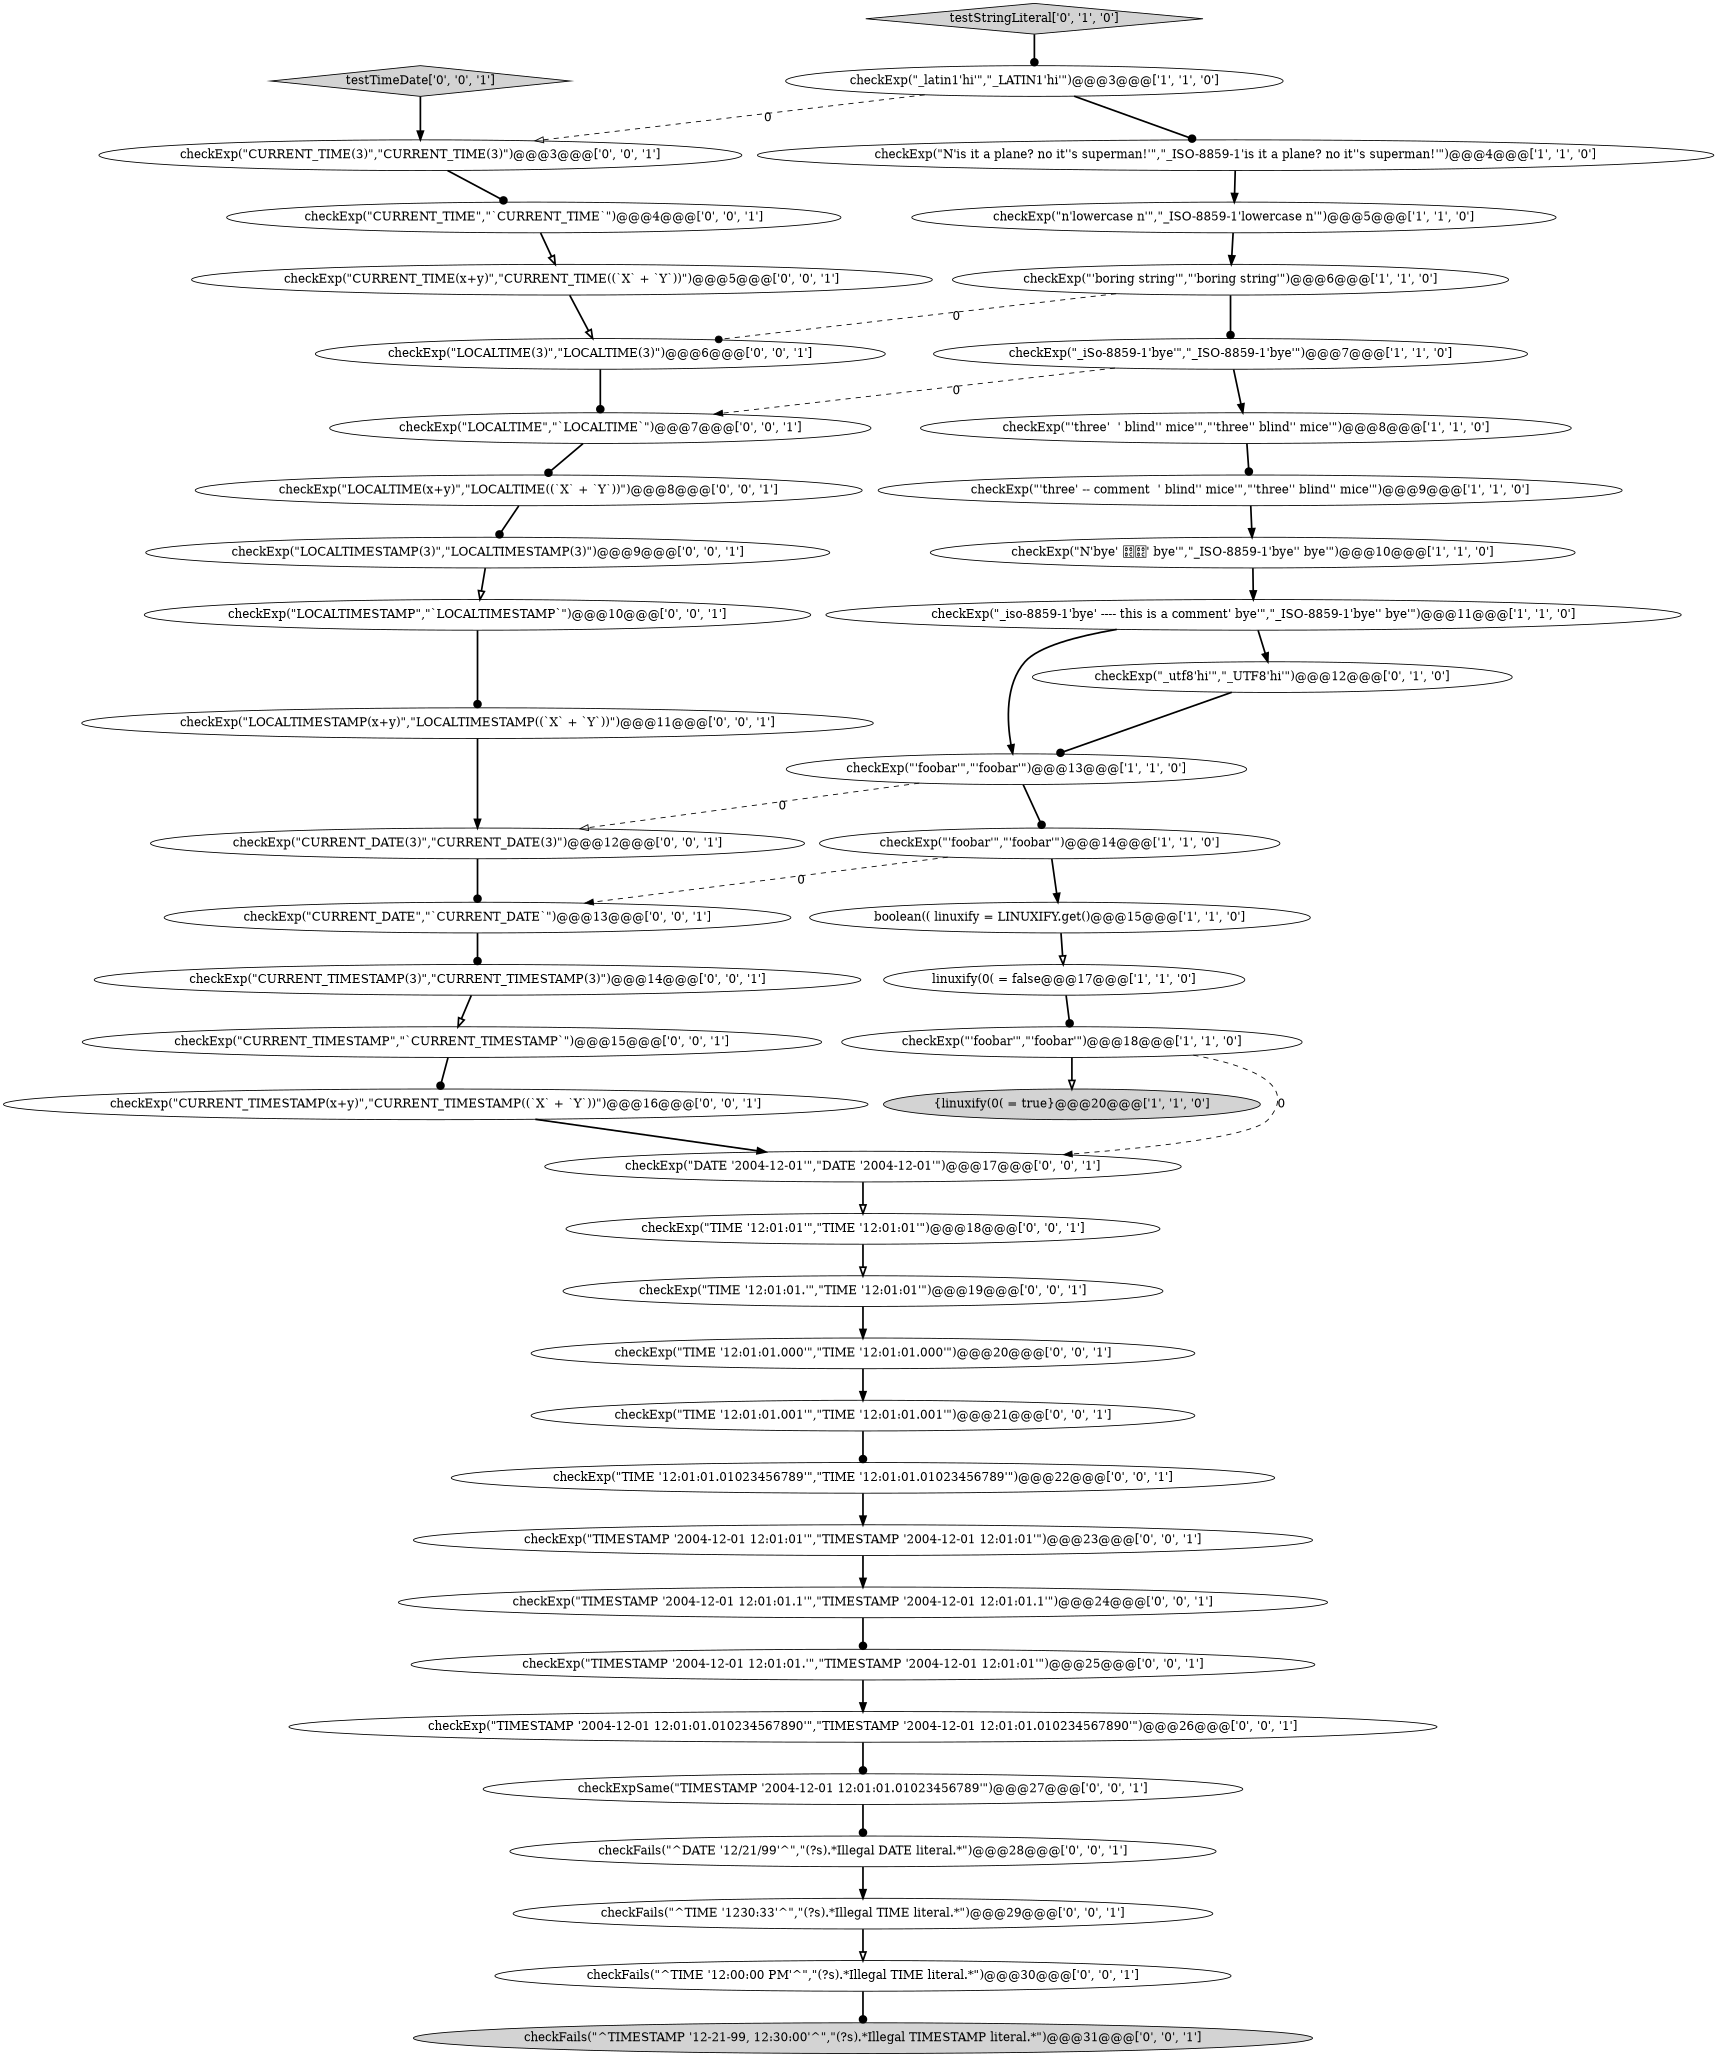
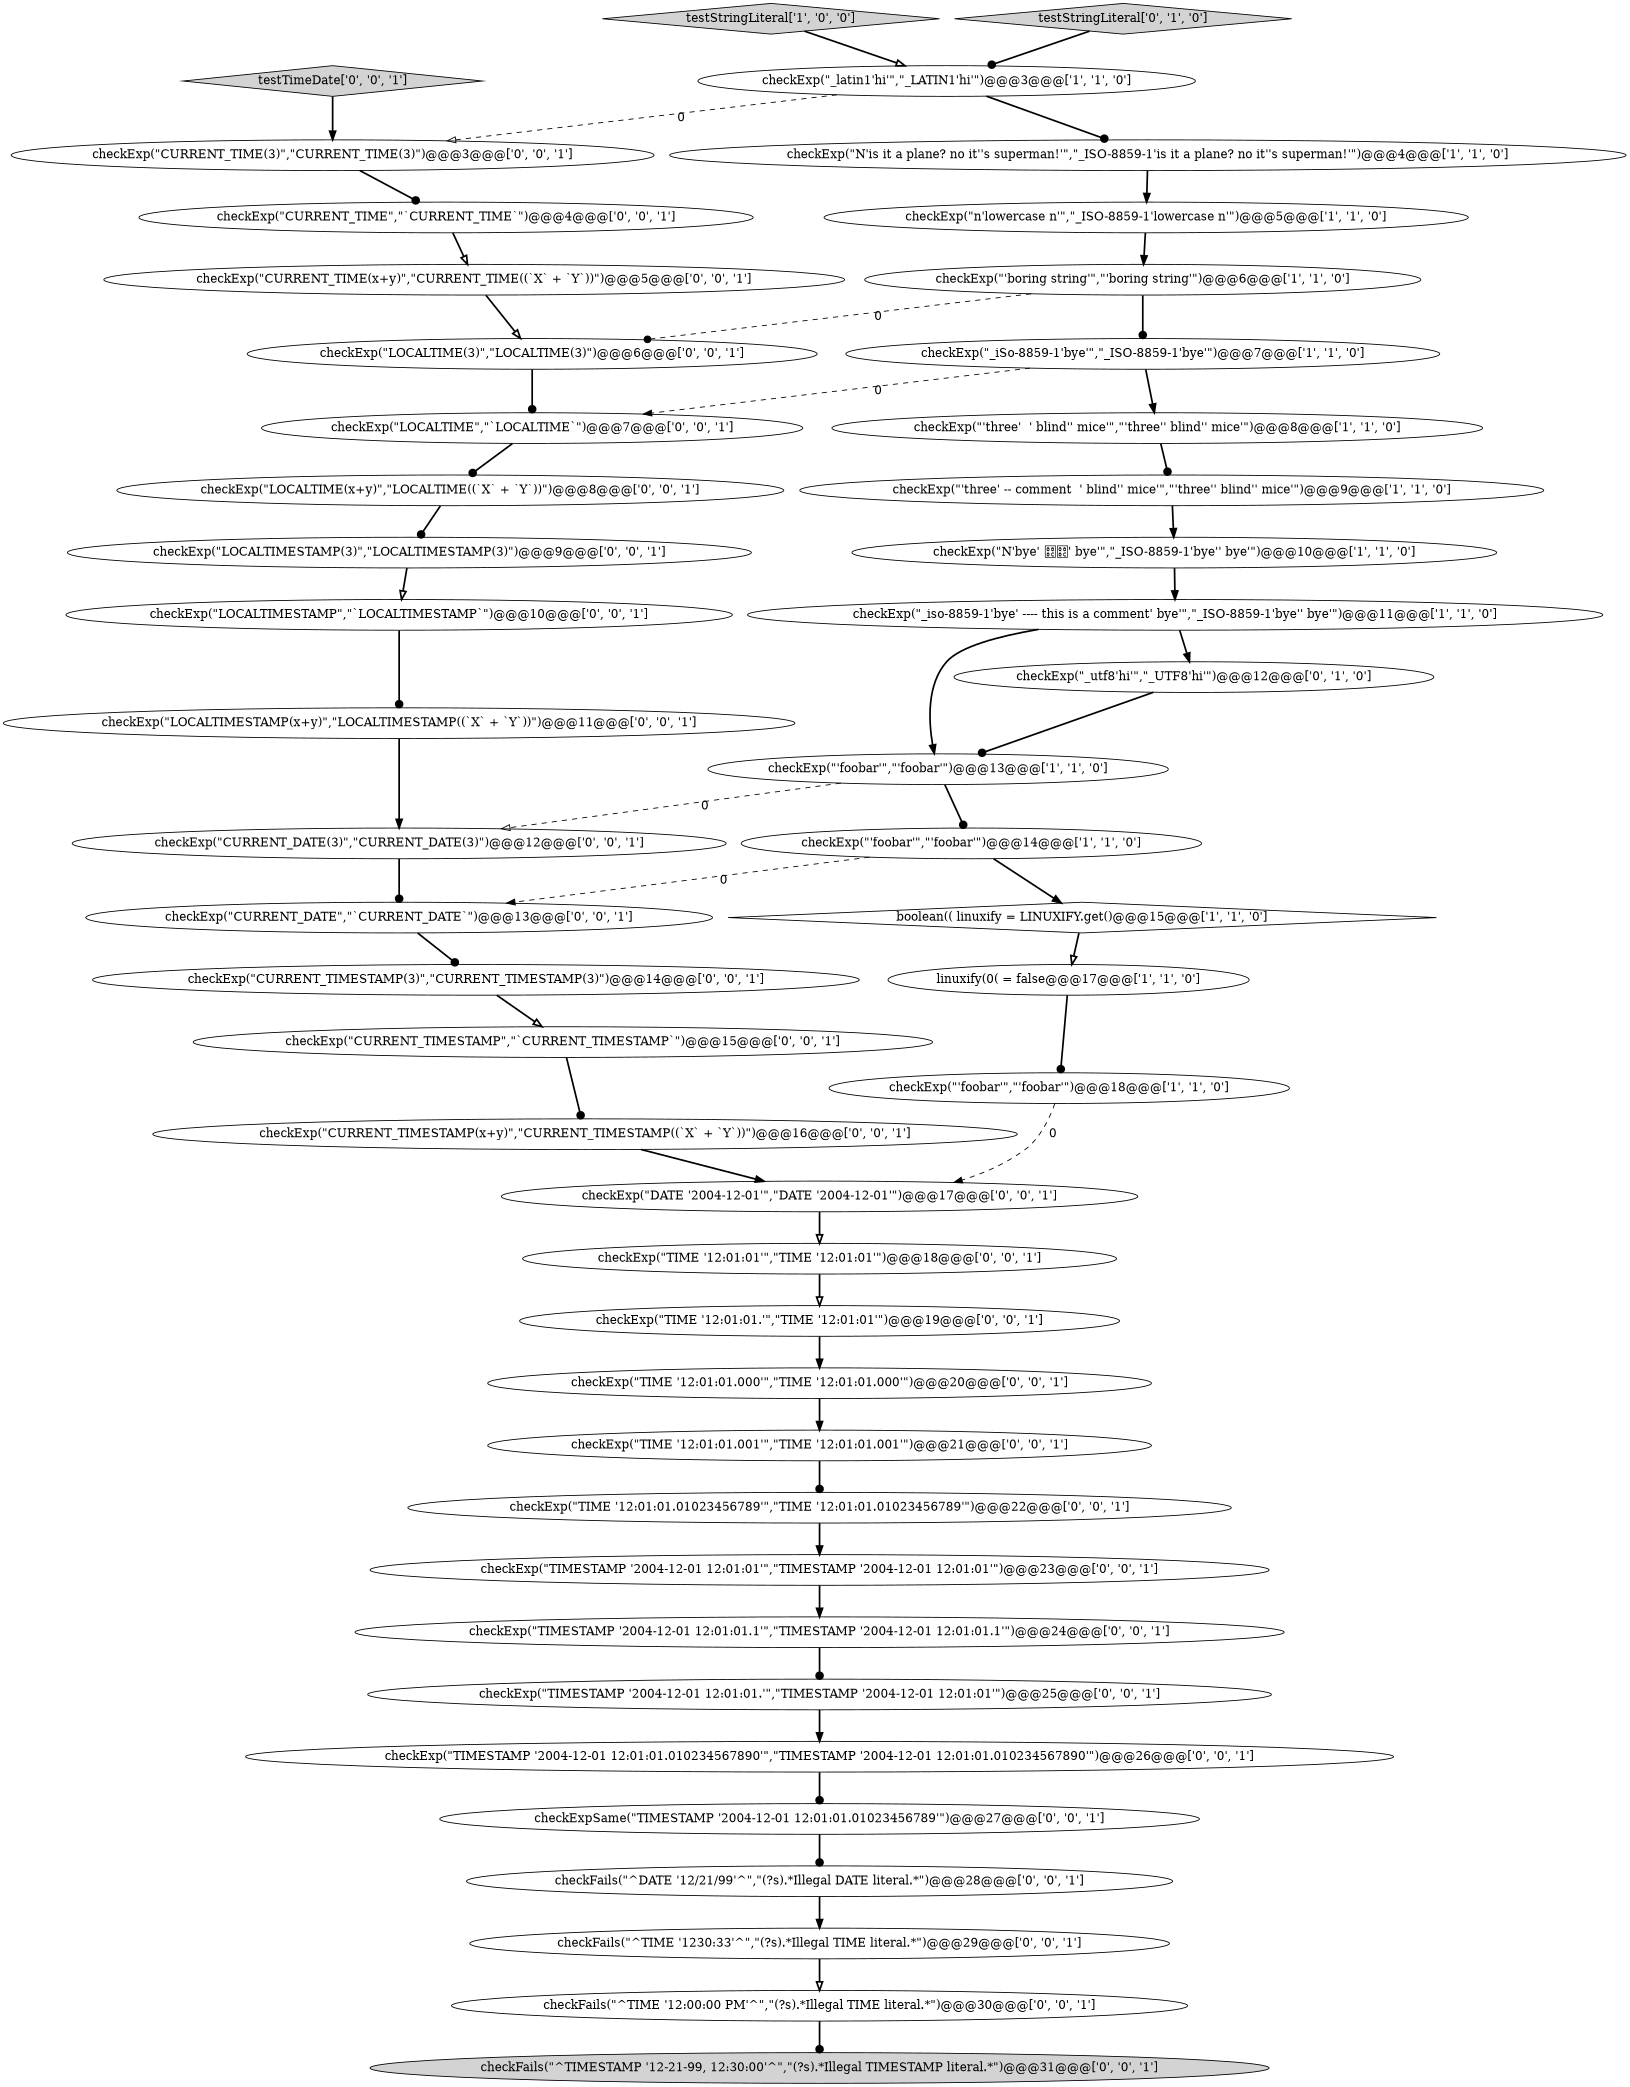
node "testStringLiteral['1', '0', '0']": added
node "boolean(( linuxify = LINUXIFY.get()@@@15@@@['1', '1', '0']": shape ellipse -> diamond
node "{linuxify(0( = true}@@@20@@@['1', '1', '0']": removed
